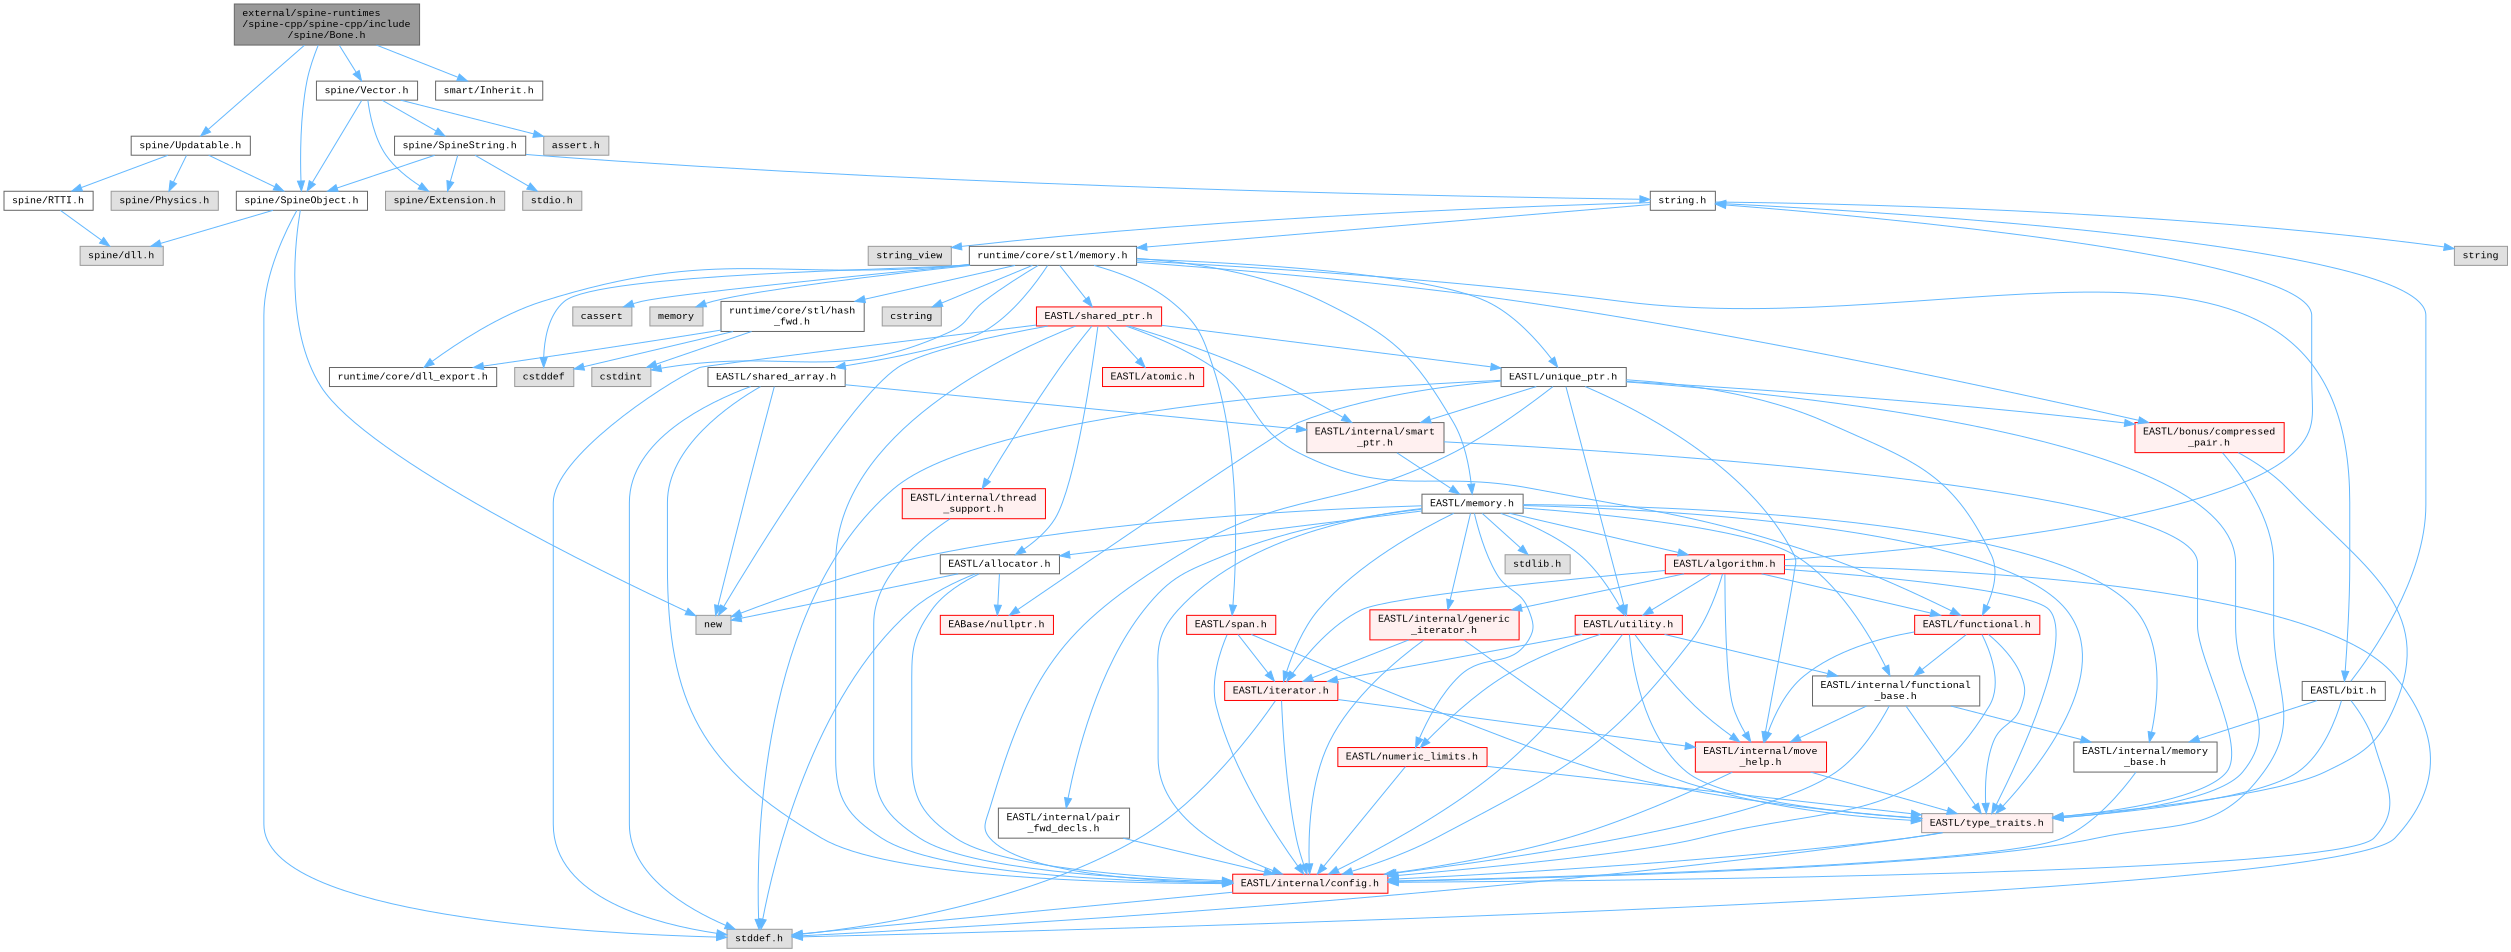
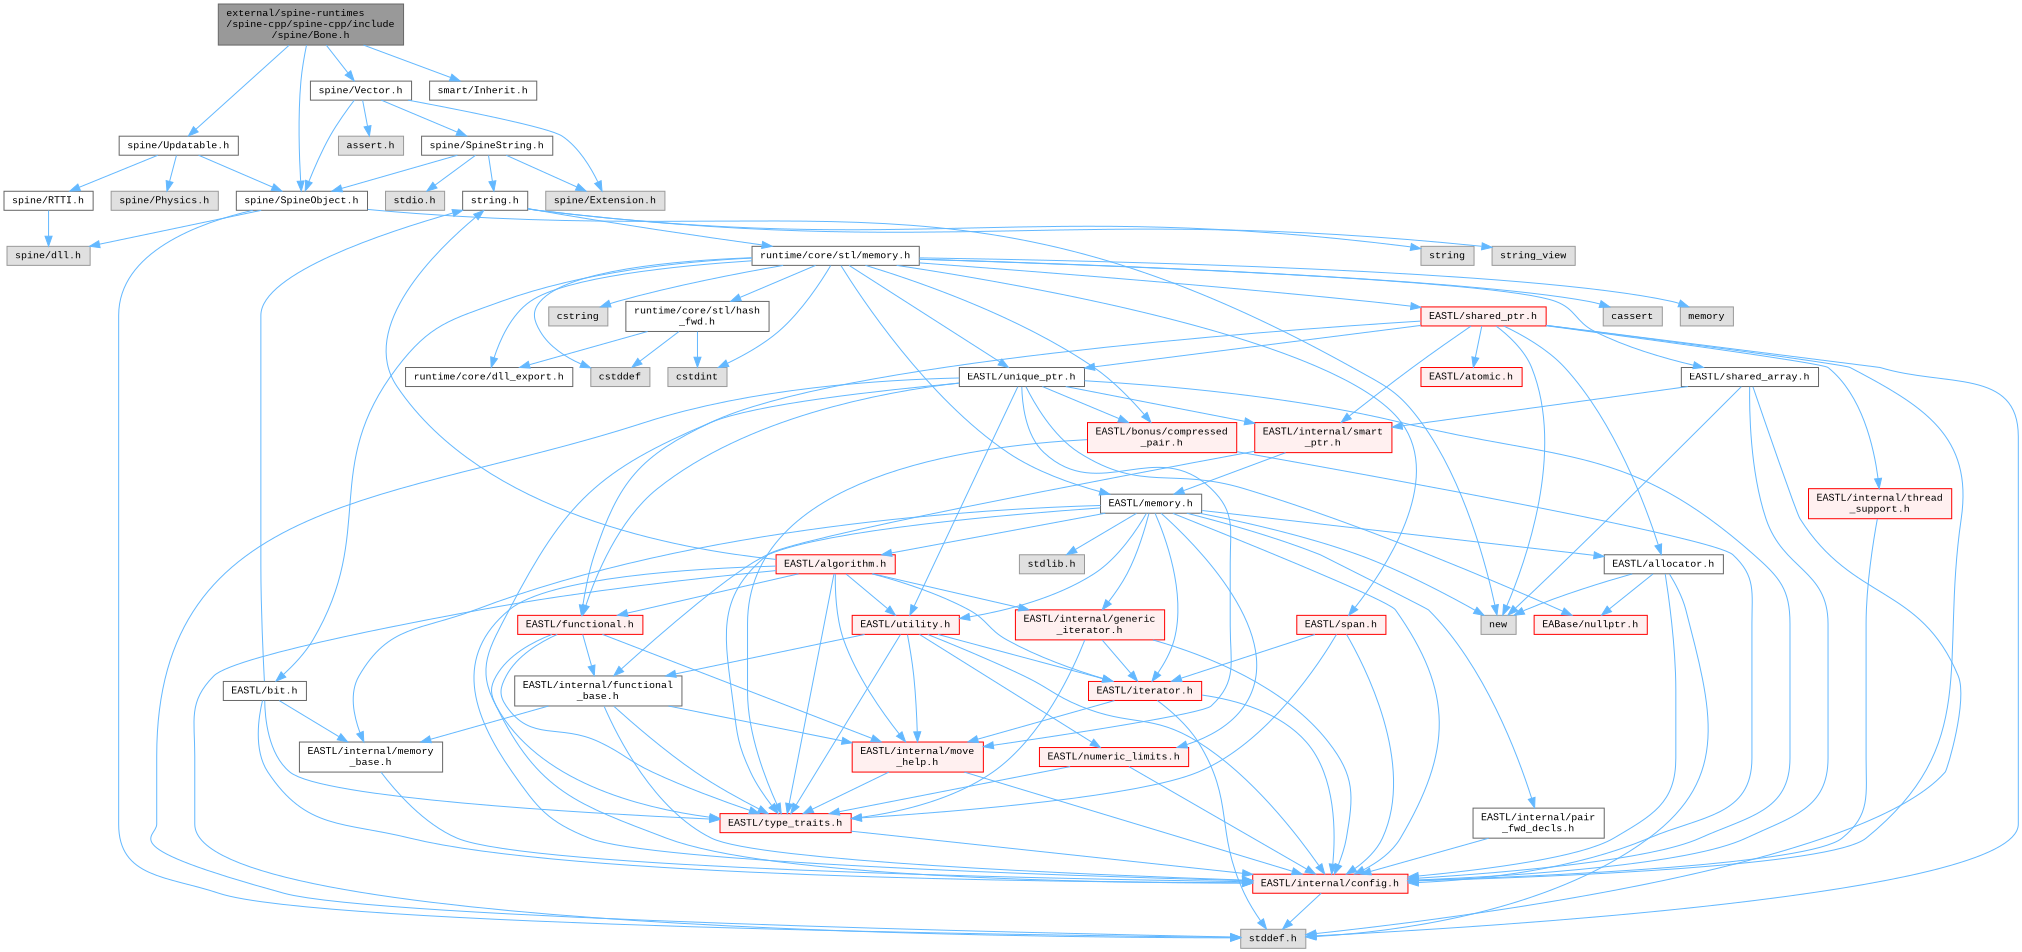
node "EASTL/internal/smart _ptr.h": color grey40 -> red
edge "EASTL/memory.h" -> "EASTL/type_traits.h": removed
node "EASTL/type_traits.h": color grey60 -> red
edge "EASTL/type_traits.h" -> "stddef.h": removed
